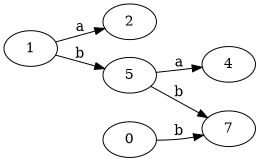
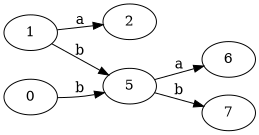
node "4": label "4" -> "6"
edge "0" -> "7": now "0" -> "5"
